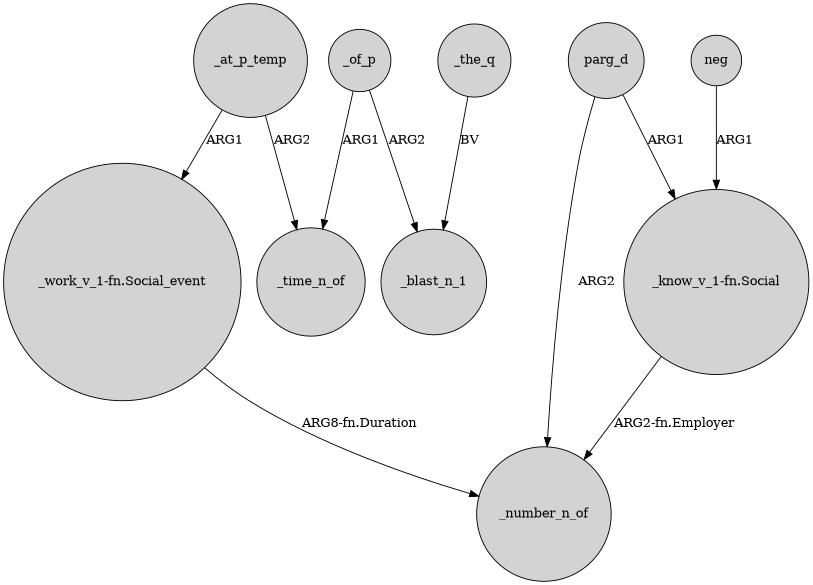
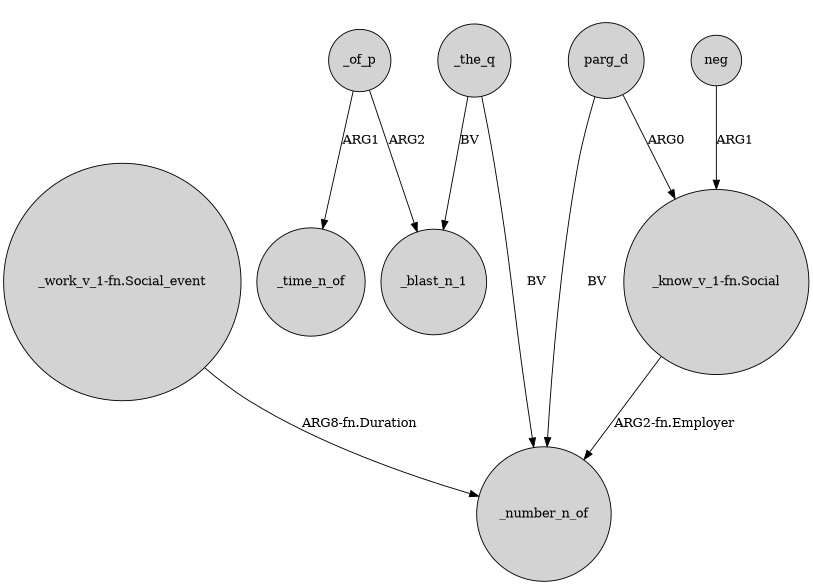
node "_at_p_temp": removed
edge "parg_d" -> "_know_v_1-fn.Social": label "ARG1" -> "ARG0"
edge "_the_q" -> "_number_n_of": added, label "BV"
edge "parg_d" -> "_number_n_of": label "ARG2" -> "BV"
